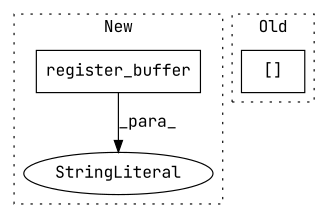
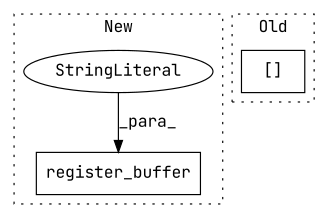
edge "register_buffer" -> "StringLiteral": reversed
